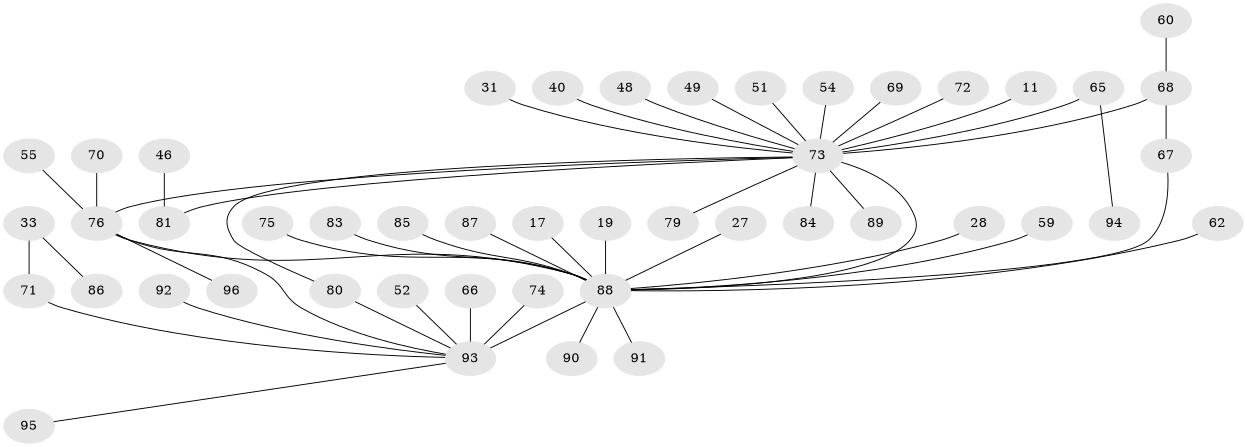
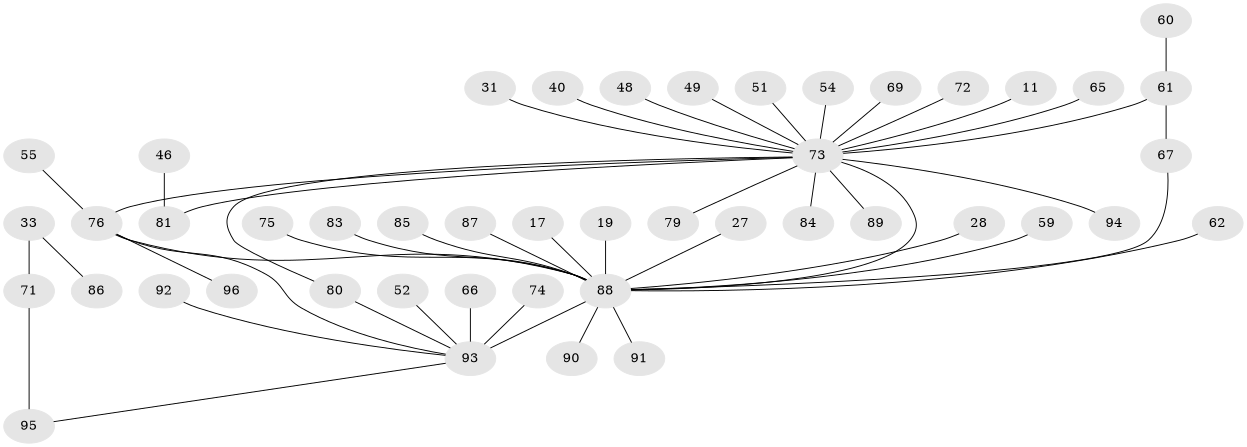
node "68": label "68" -> "61"
node "70": removed
edge "65" -- "94": now "73" -- "94"
edge "71" -- "93": now "71" -- "95"
